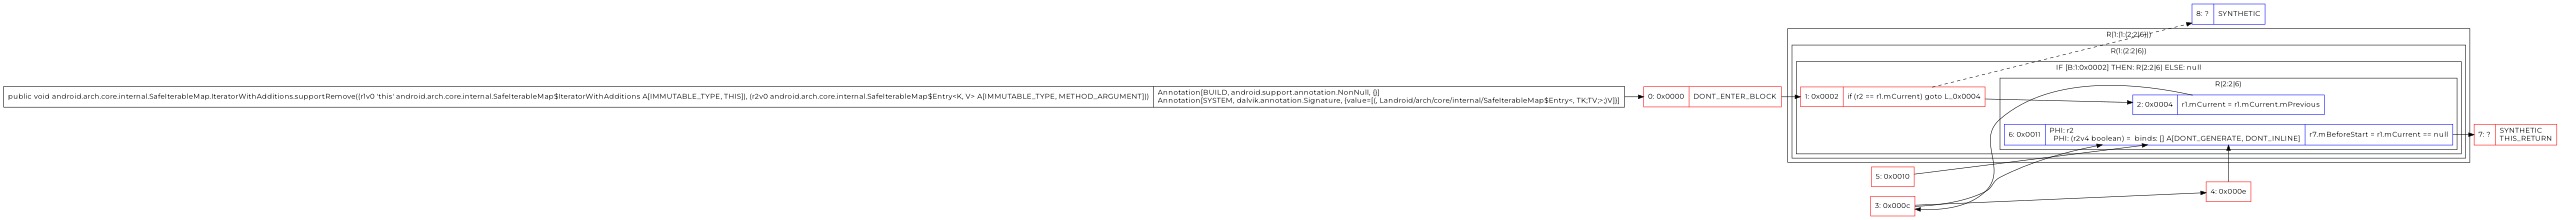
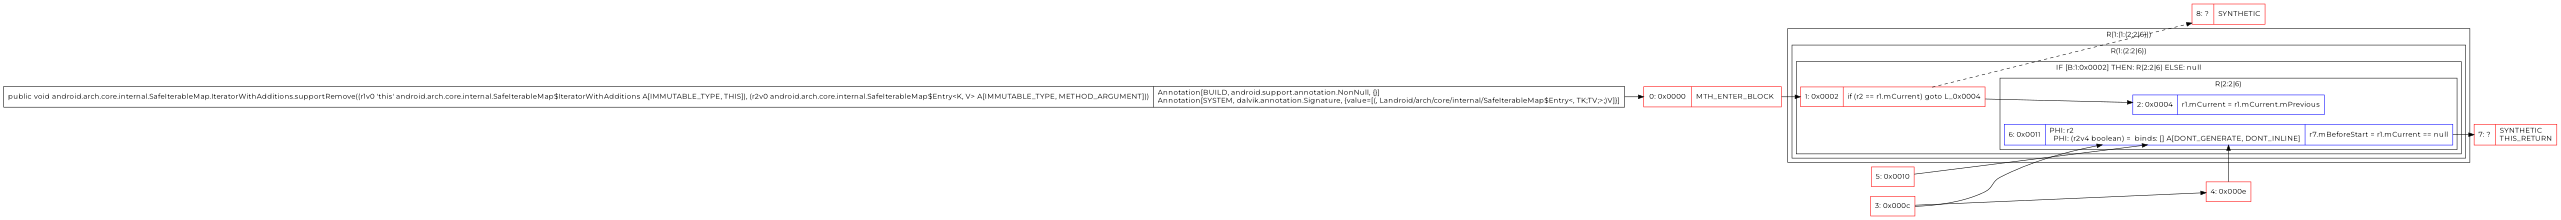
node "8: ?": color blue -> red
node "0: 0x0000": text "DONT_ENTER_BLOCK" -> "MTH_ENTER_BLOCK"
edge "2: 0x0004" -> "3: 0x000c": removed
